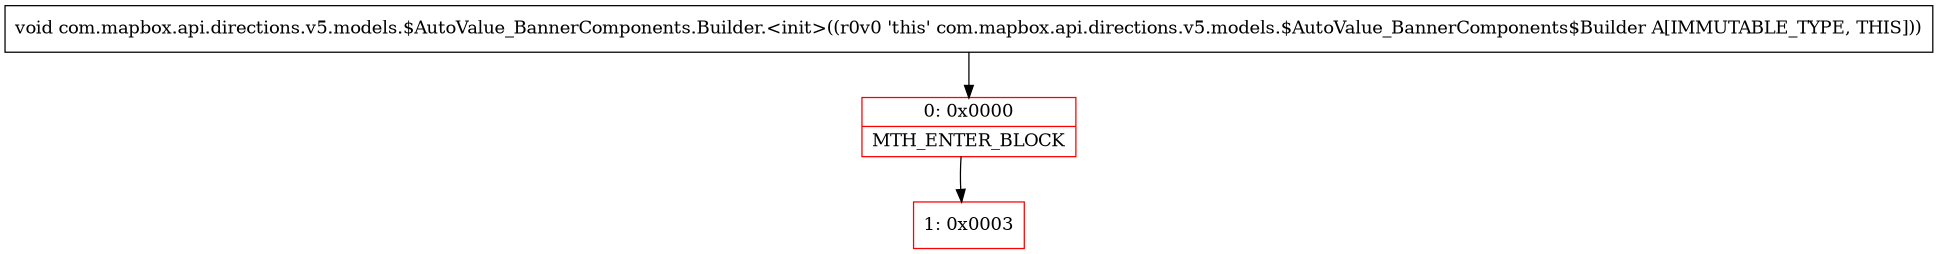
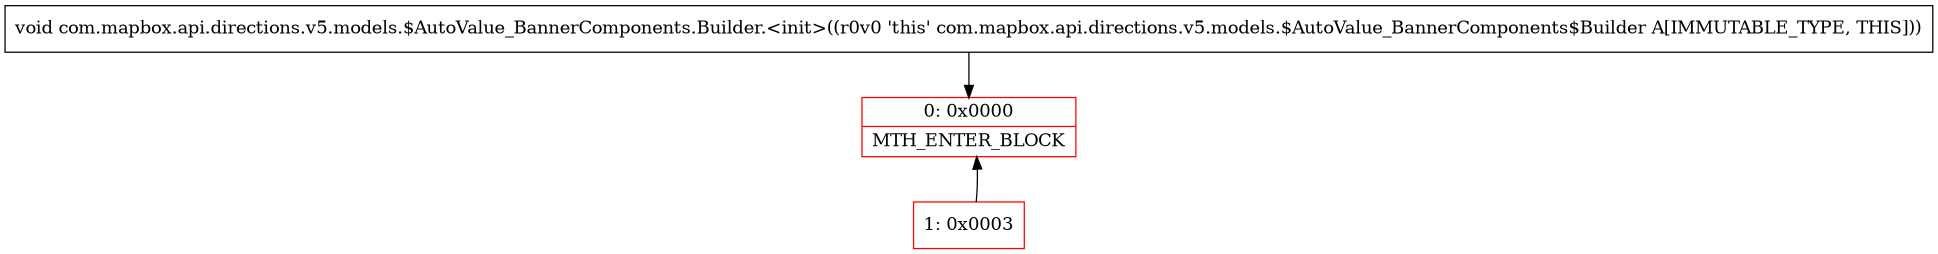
edge "0: 0x0000" -> "1: 0x0003": reversed
